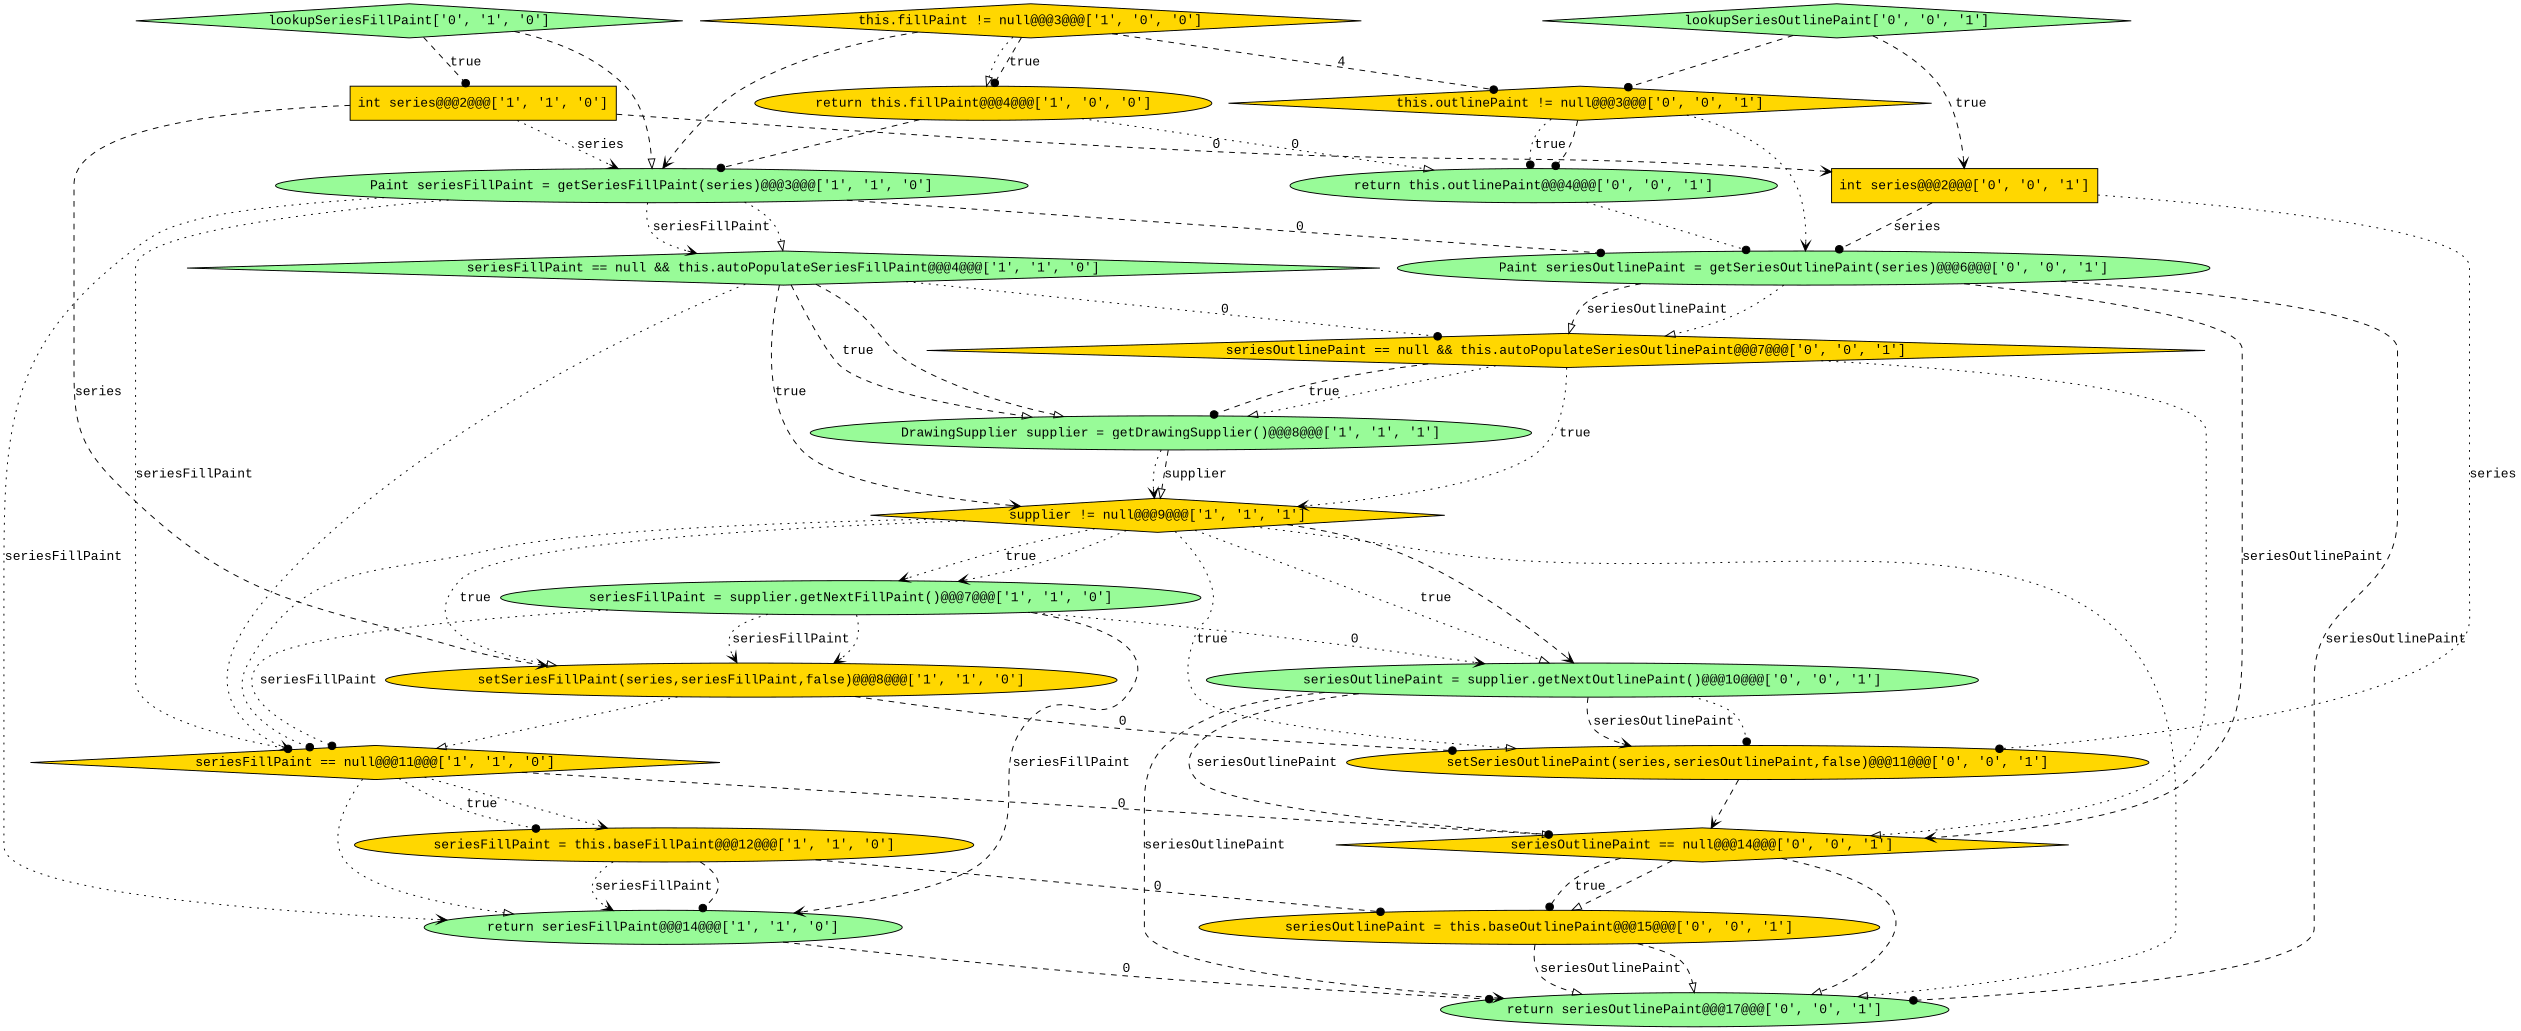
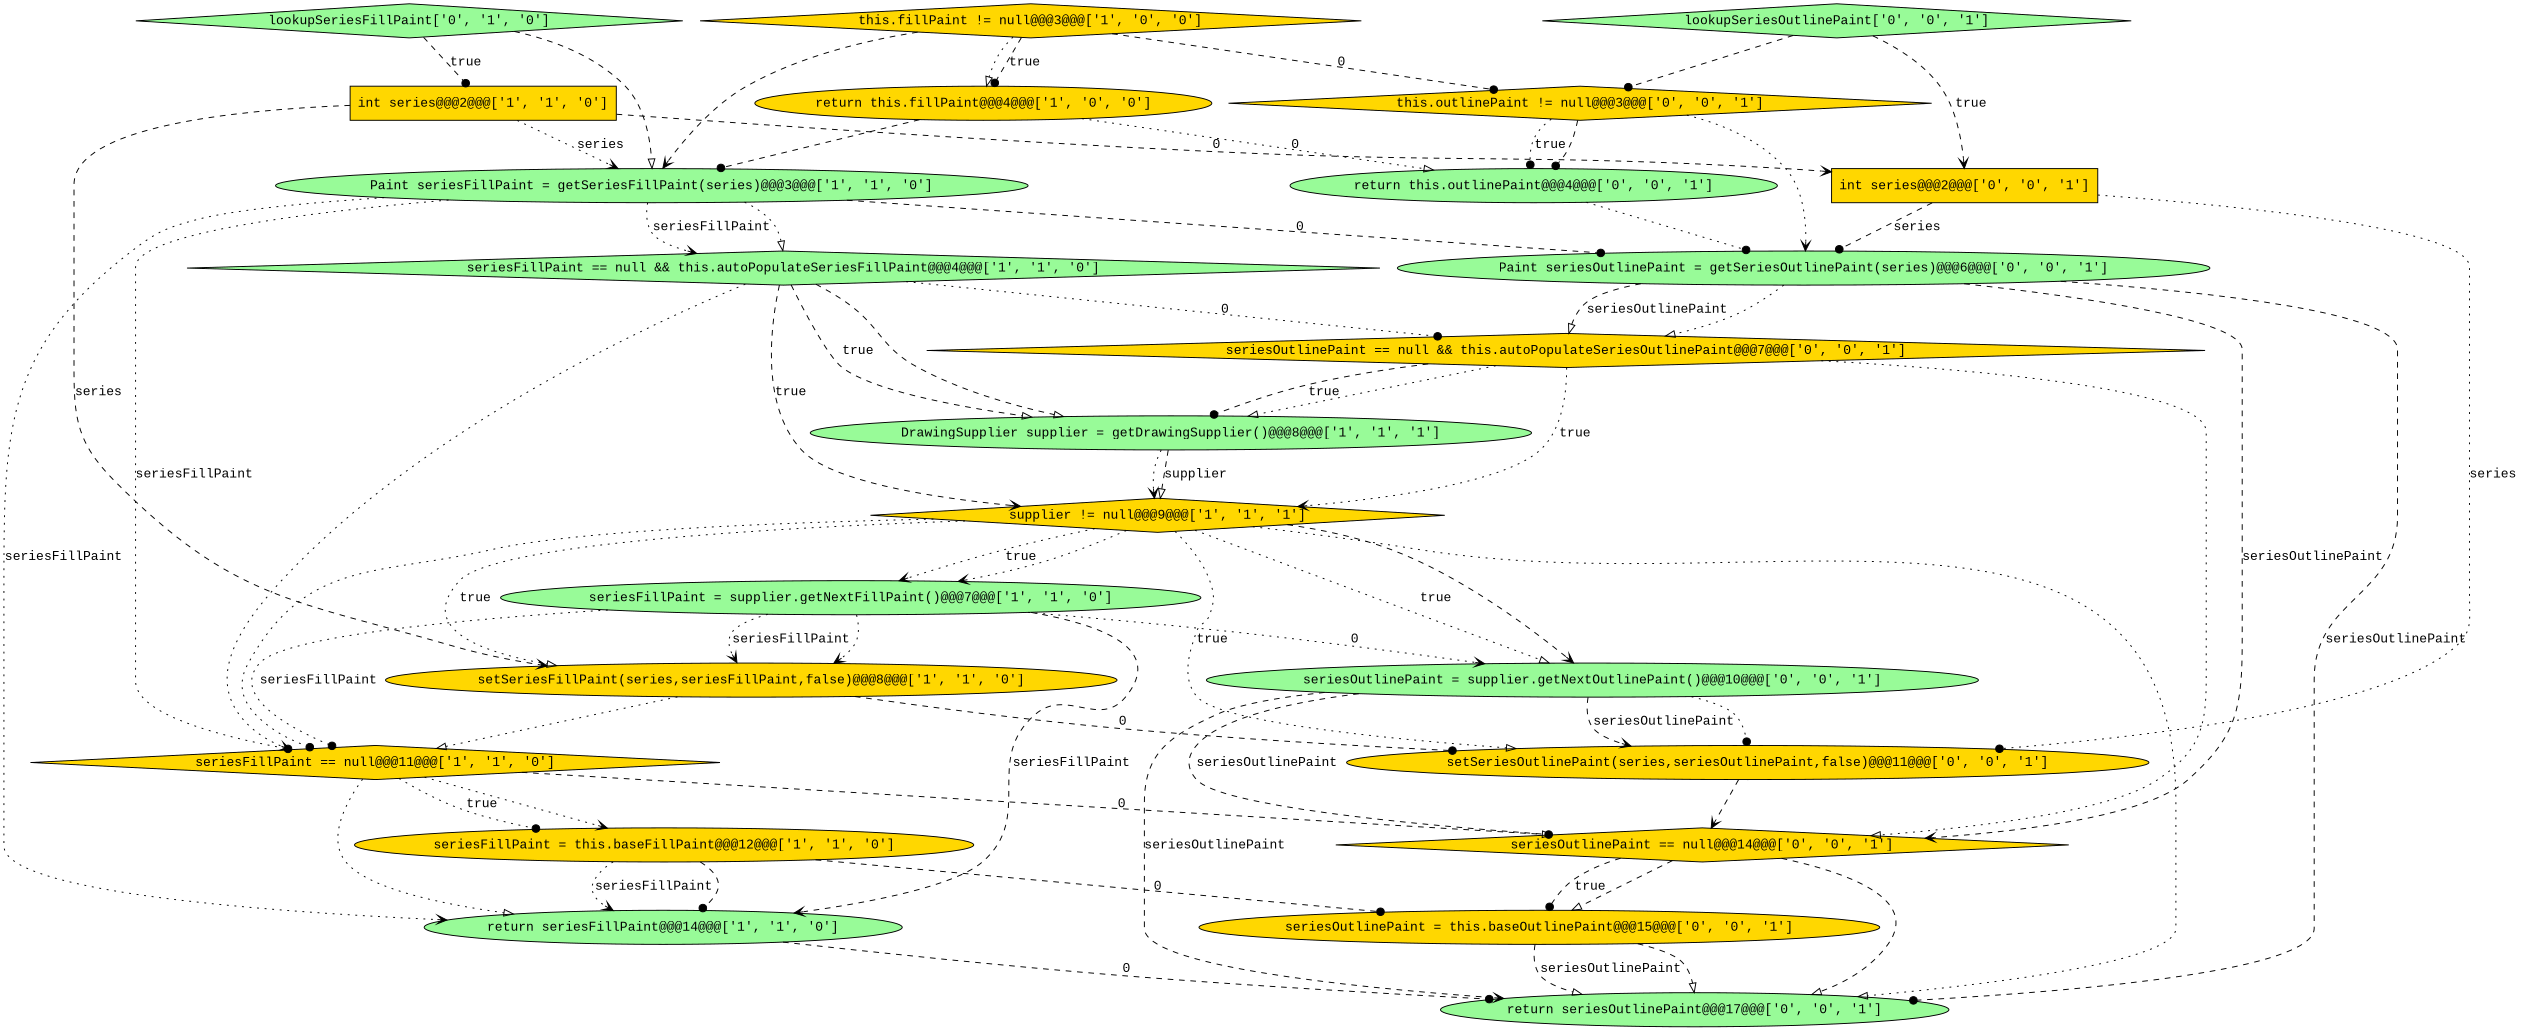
edge "this.fillPaint != null@@@3@@@['1', '0', '0']" -> "this.outlinePaint != null@@@3@@@['0', '0', '1']": label "4" -> "0"
